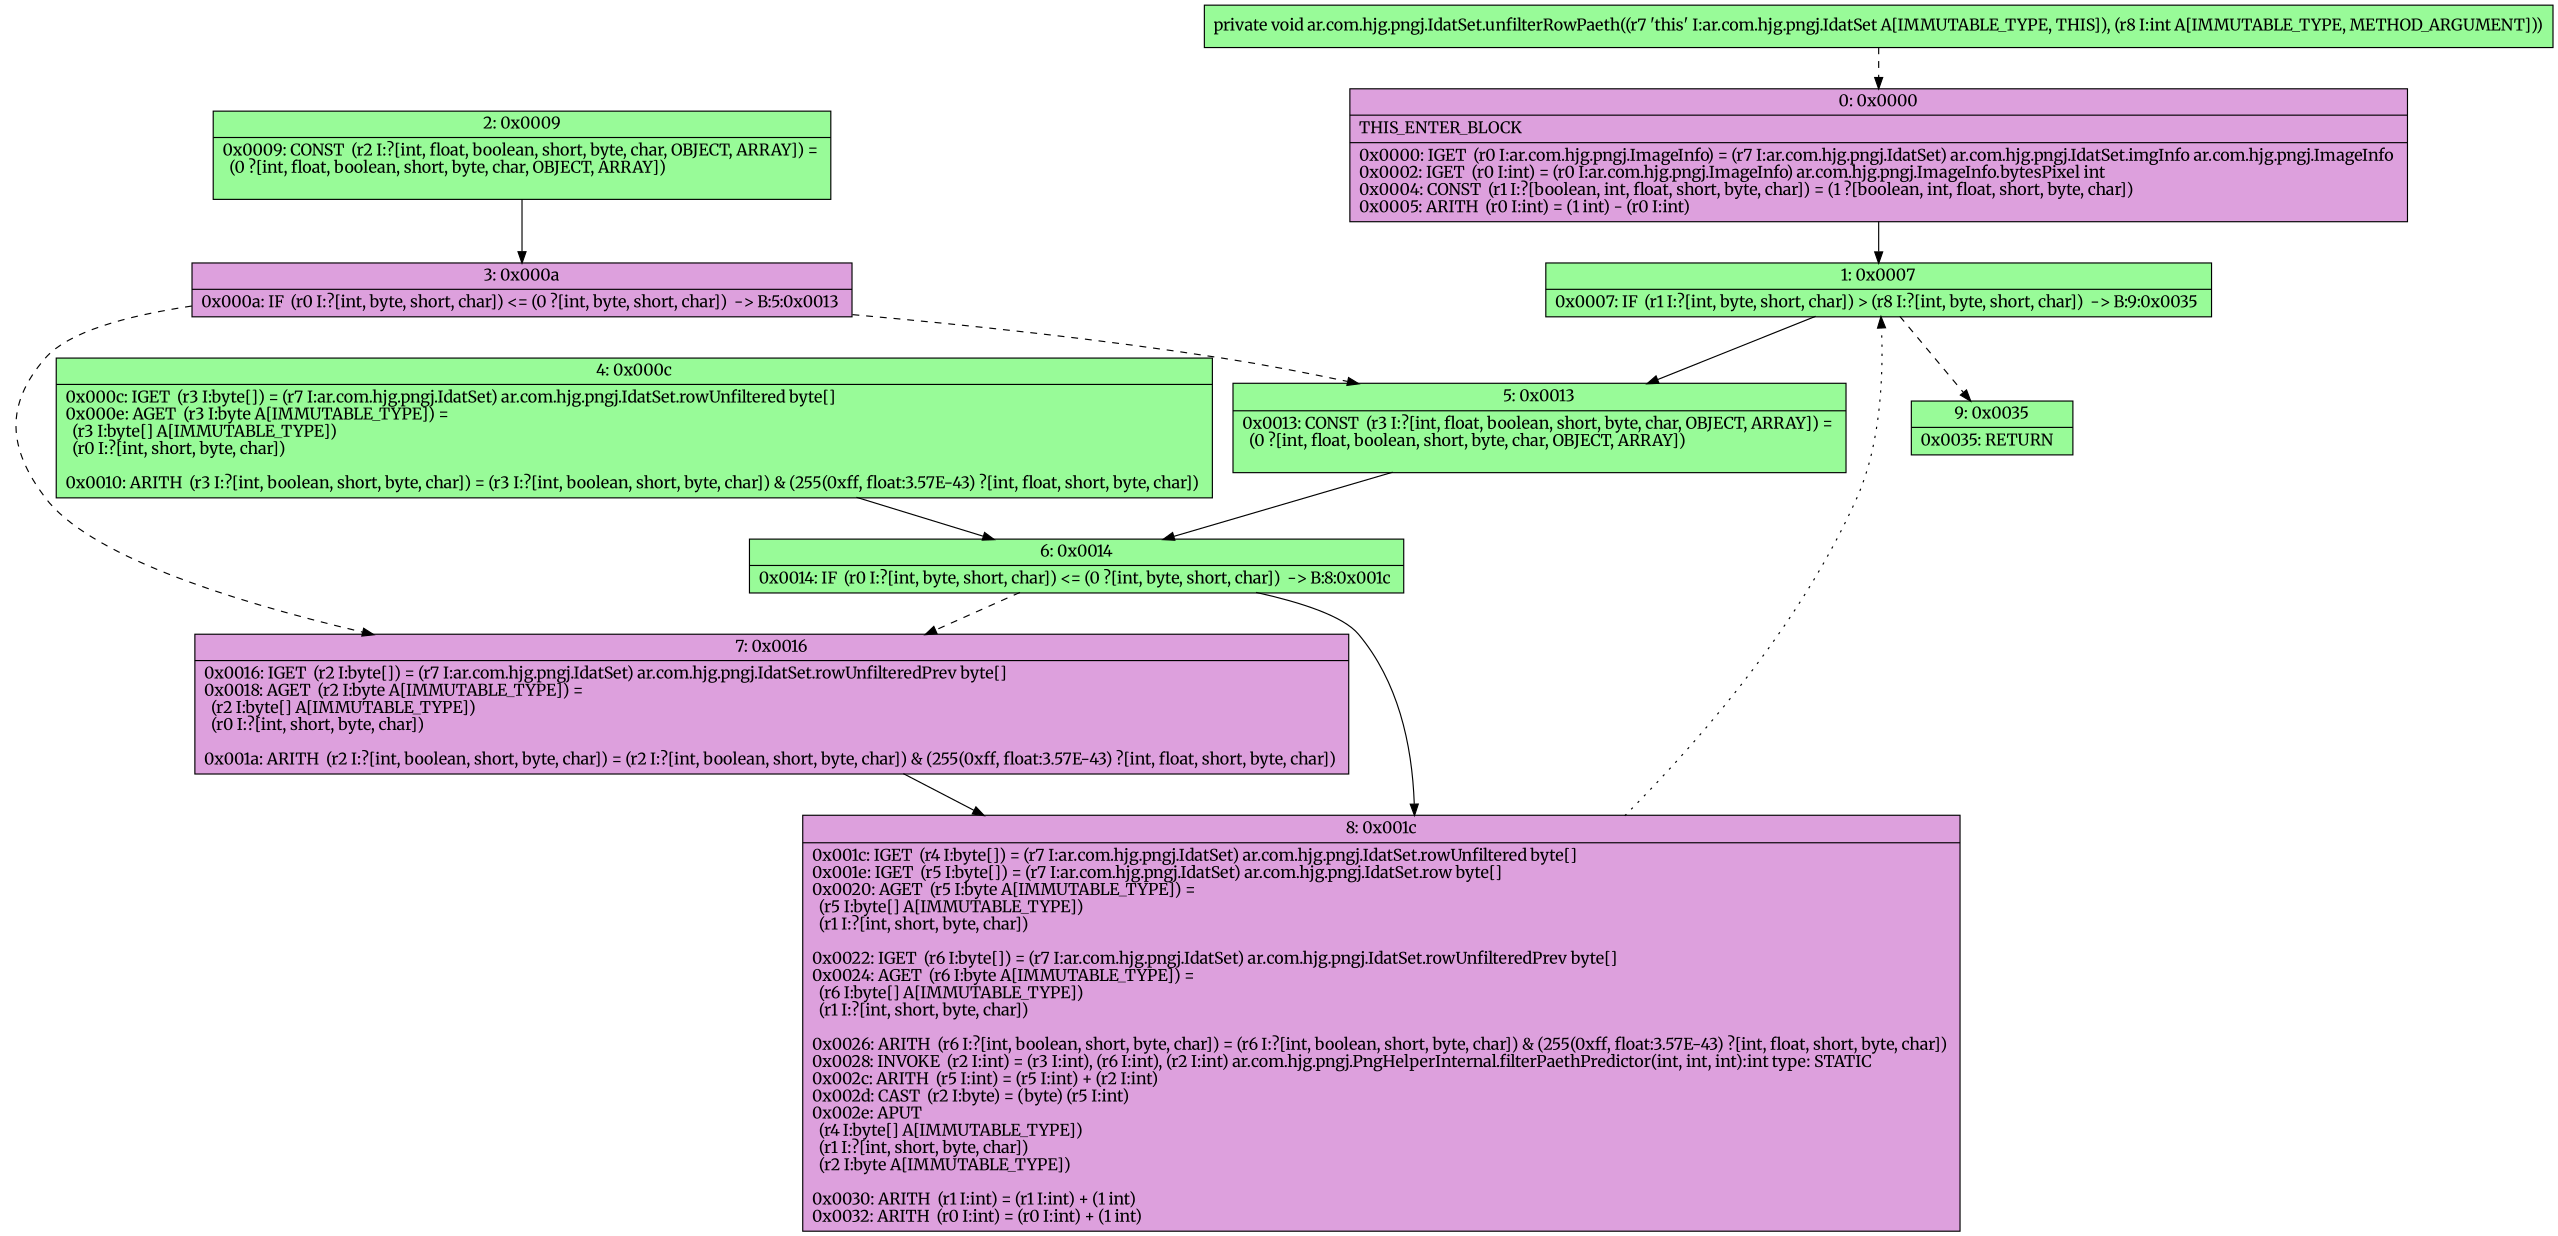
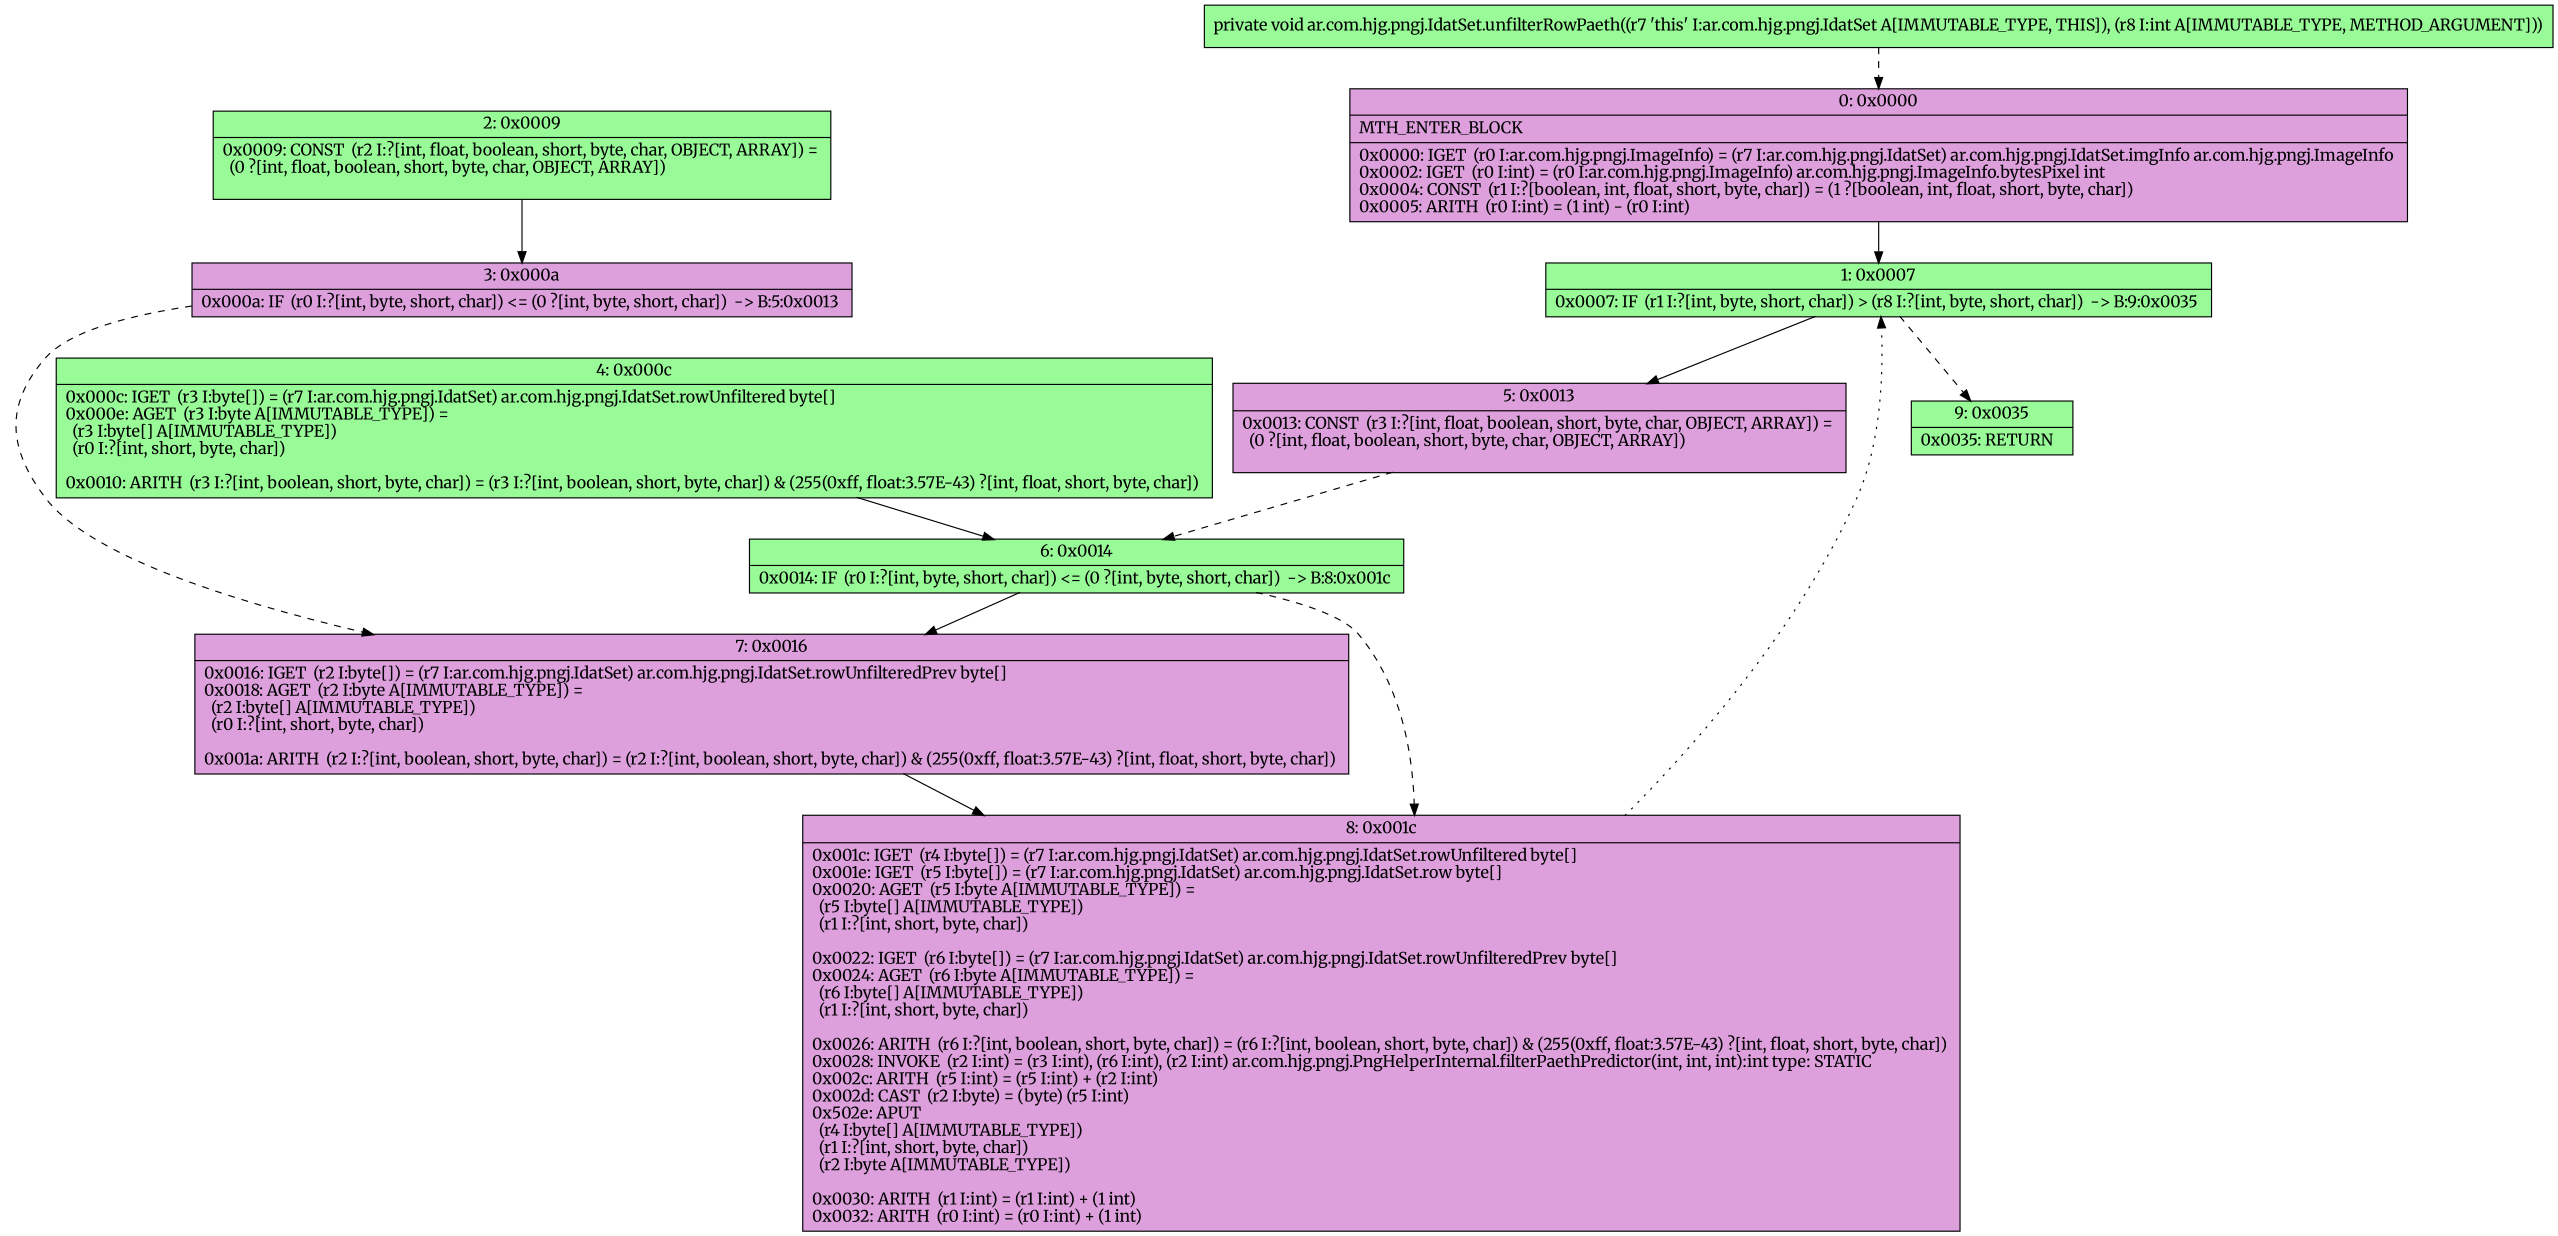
node "0: 0x0000": text "THIS_ENTER_BLOCK" -> "MTH_ENTER_BLOCK"
edge "3: 0x000a" -> "5: 0x0013": removed
node "5: 0x0013": fillcolor palegreen -> plum
edge "5: 0x0013" -> "6: 0x0014": style solid -> dashed
edge "6: 0x0014" -> "7: 0x0016": style dashed -> solid
edge "6: 0x0014" -> "8: 0x001c": style solid -> dashed
node "8: 0x001c": text "0x002e: APUT" -> "0x502e: APUT"
